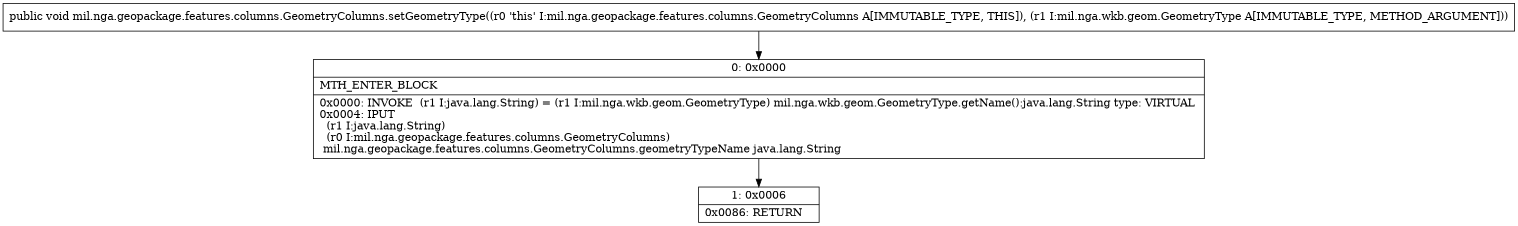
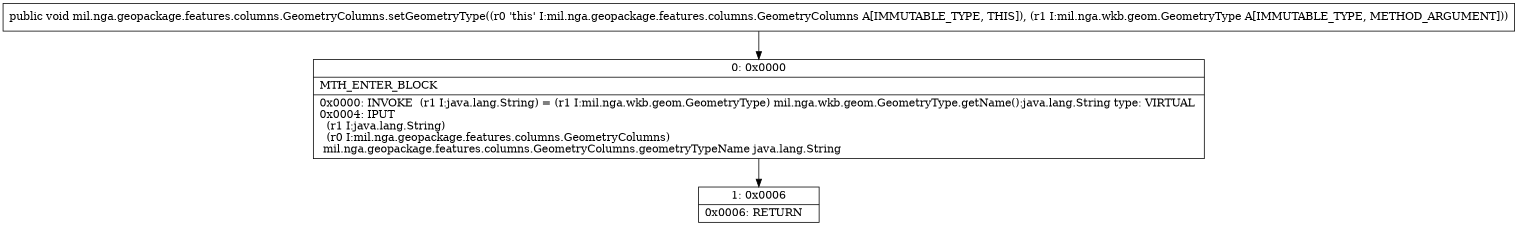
node "1: 0x0006": text "0x0086: RETURN" -> "0x0006: RETURN"
